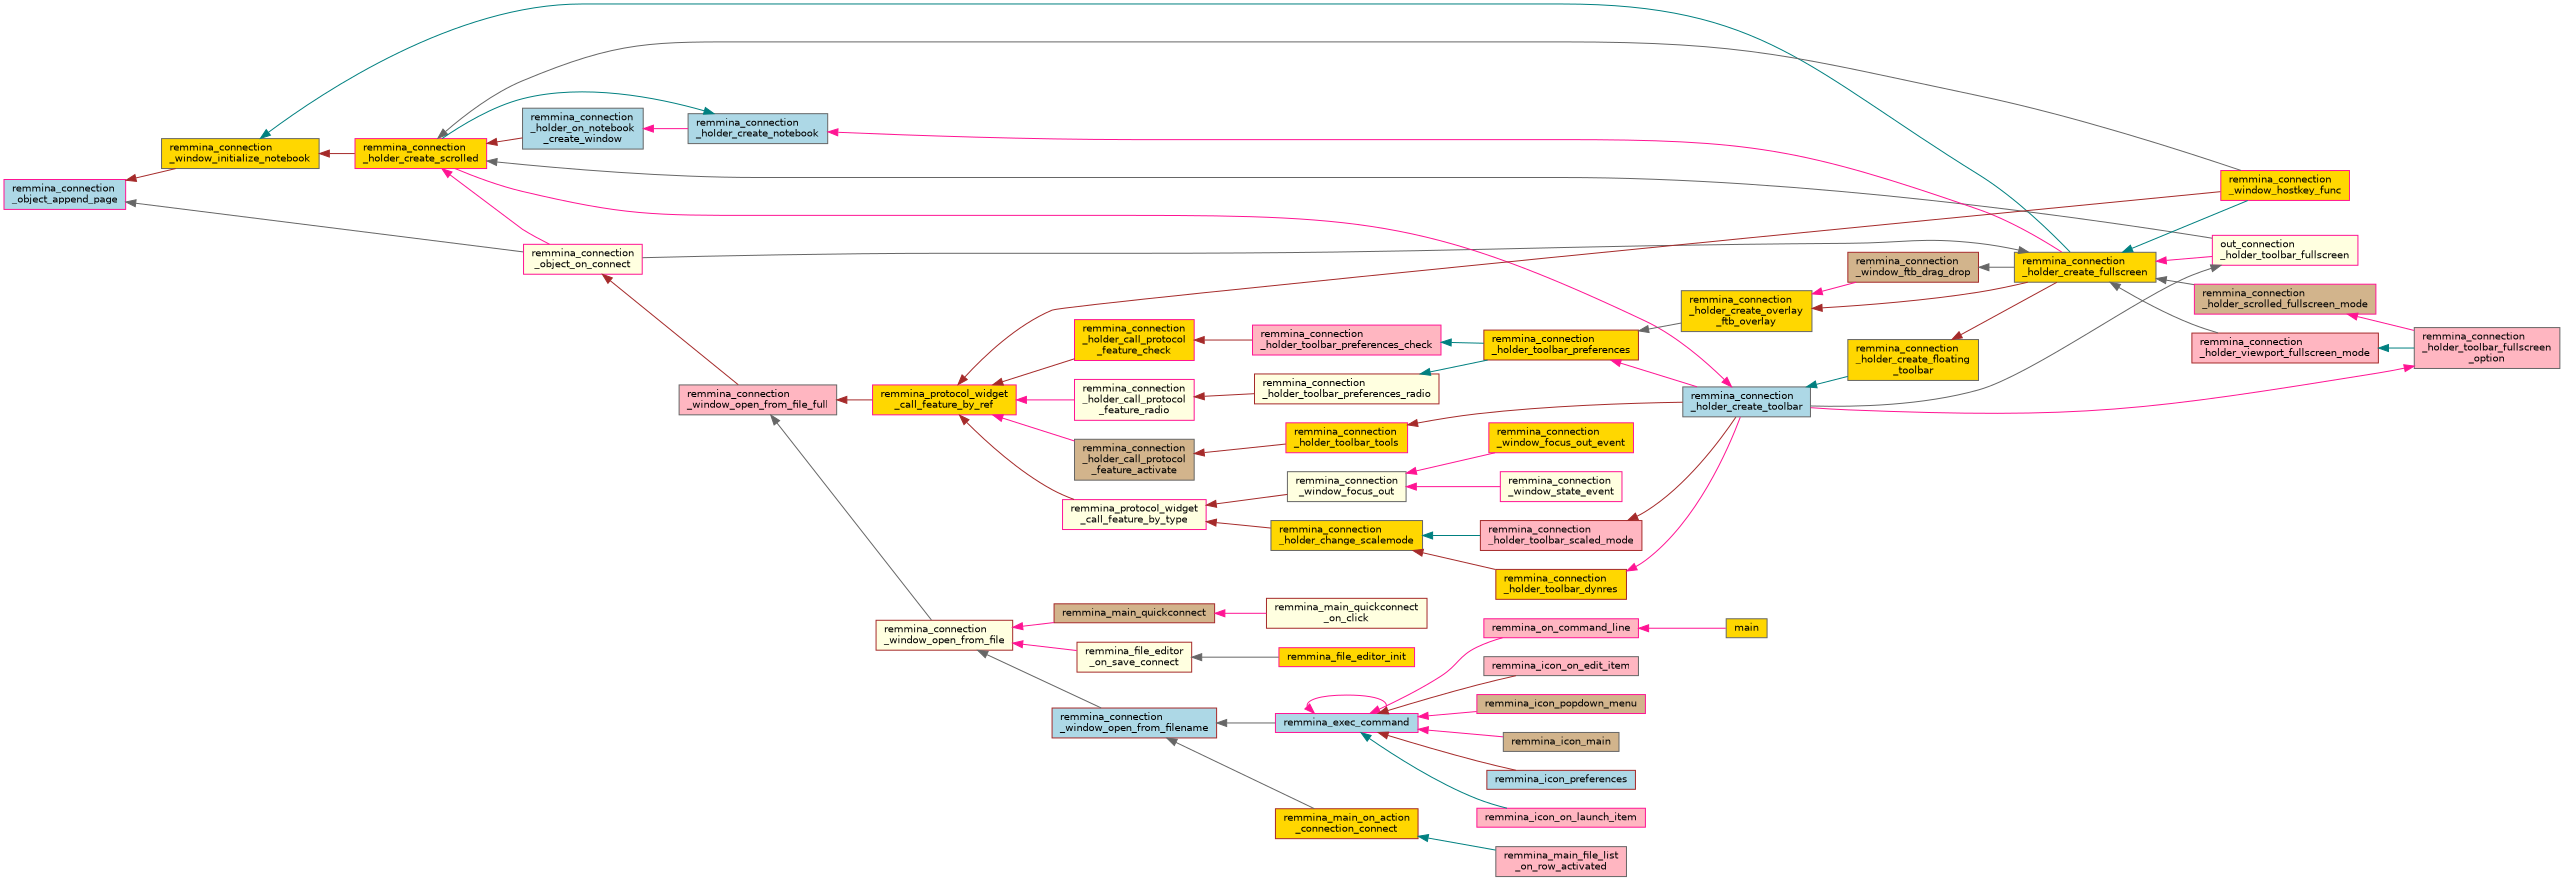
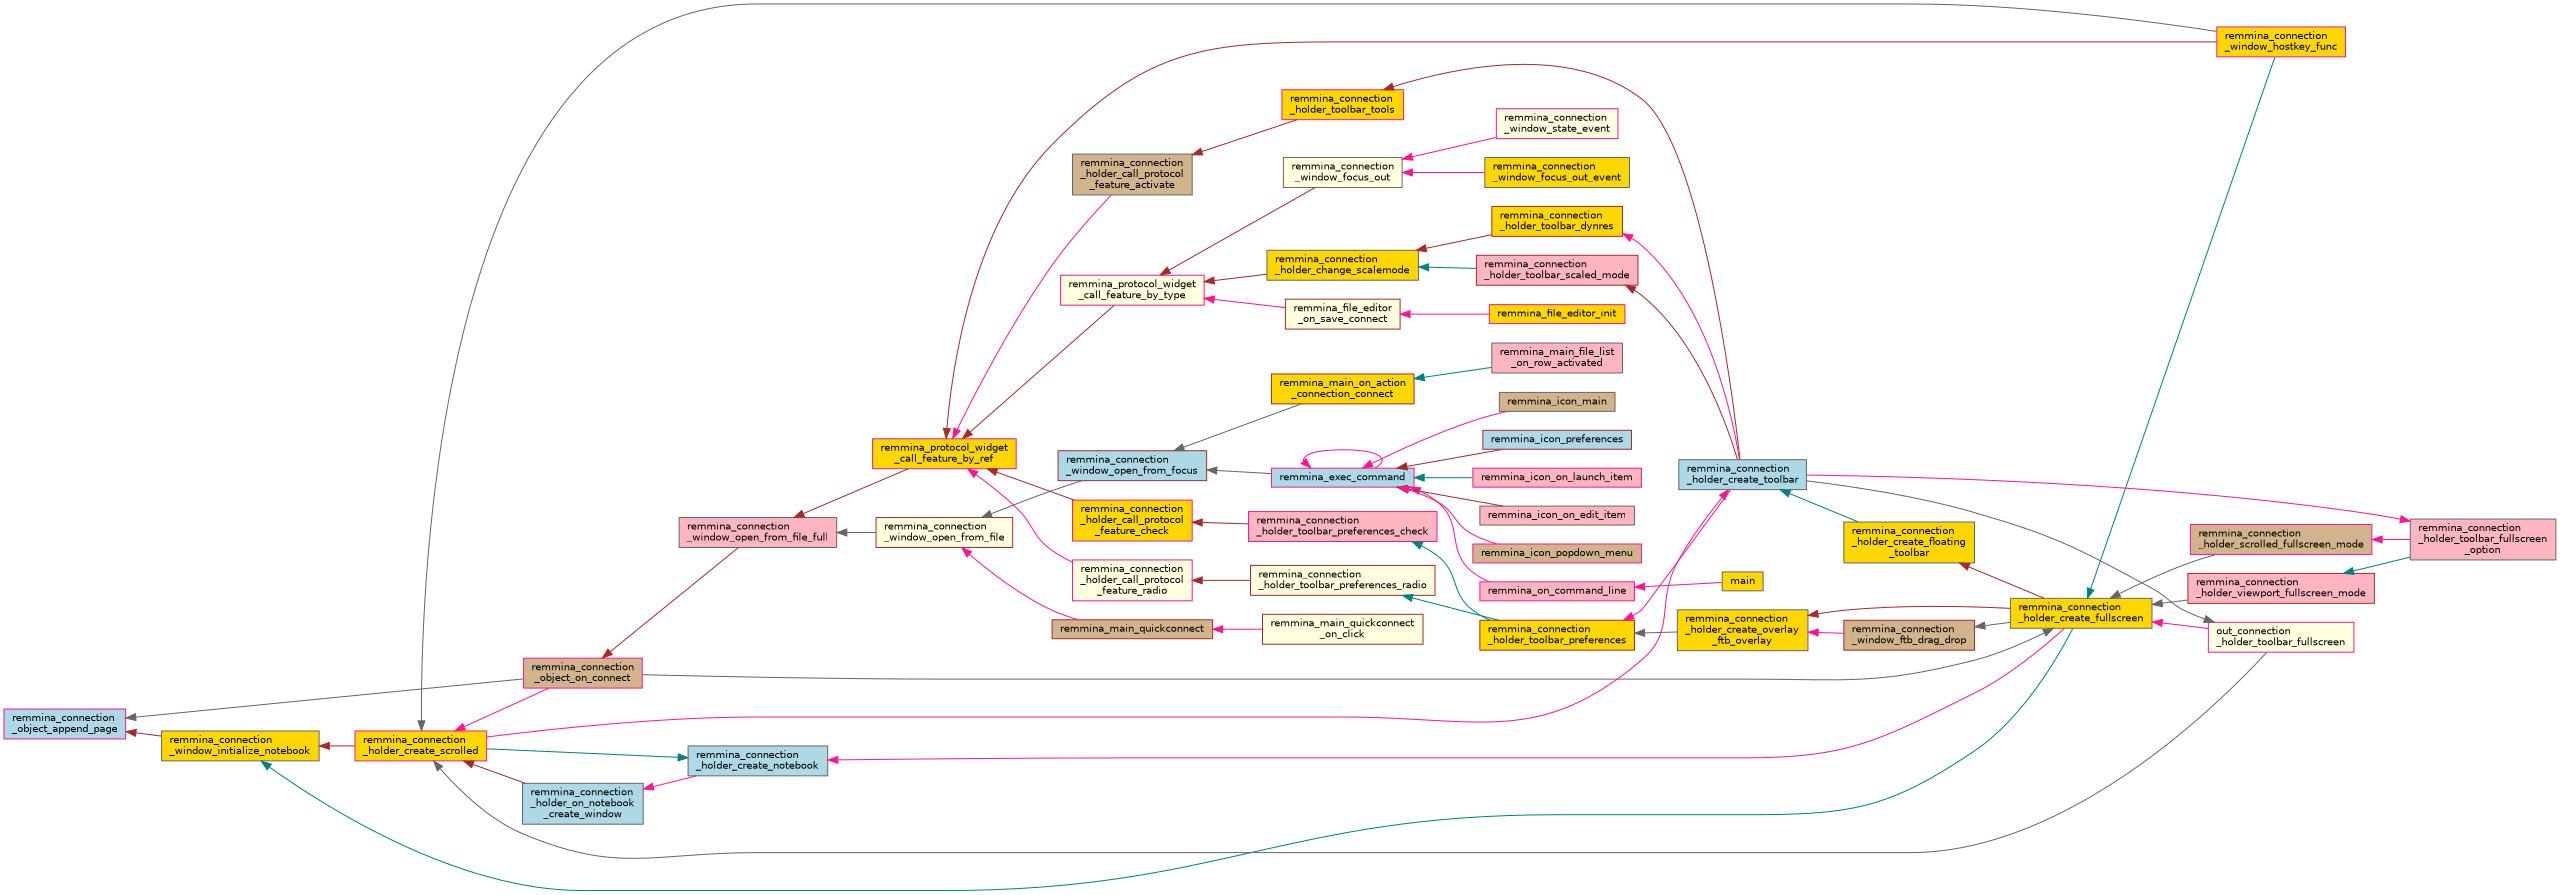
node "remmina_connection _object_on_connect": fillcolor lightyellow -> tan
node "remmina_connection _window_focus_out_event": color deeppink -> gray40
edge "remmina_file_editor _on_save_connect" -> "remmina_connection _window_open_from_file": now "remmina_file_editor _on_save_connect" -> "remmina_protocol_widget _call_feature_by_type"
edge "remmina_file_editor_init" -> "remmina_file_editor _on_save_connect": color gray40 -> deeppink
node "remmina_connection _window_open_from_filename": label "remmina_connection _window_open_from_filename" -> "remmina_connection _window_open_from_focus"
